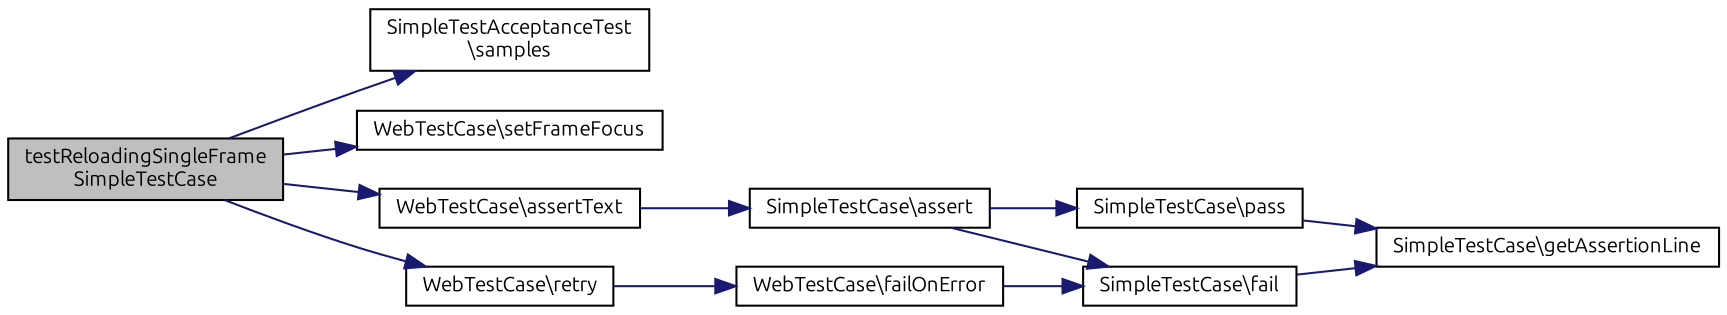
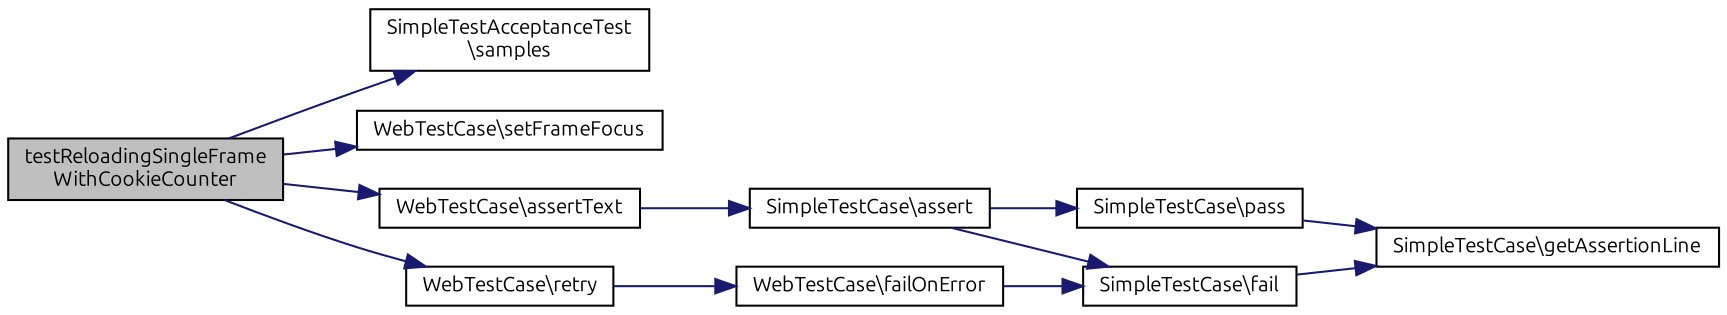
node "testReloadingSingleFrame SimpleTestCase": label "testReloadingSingleFrame SimpleTestCase" -> "testReloadingSingleFrame WithCookieCounter"
